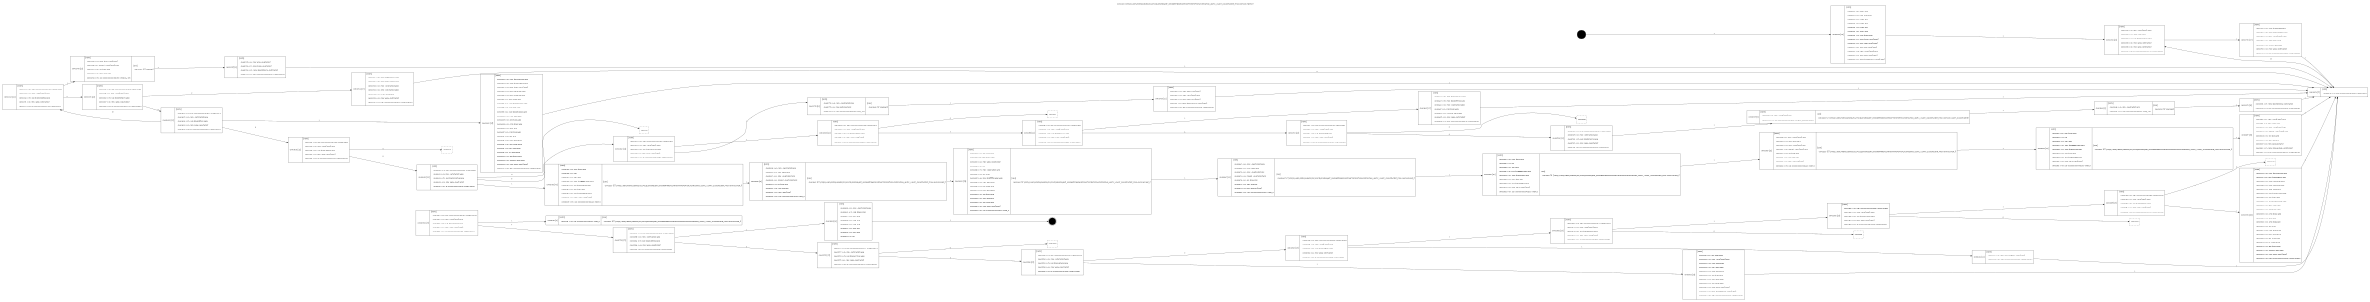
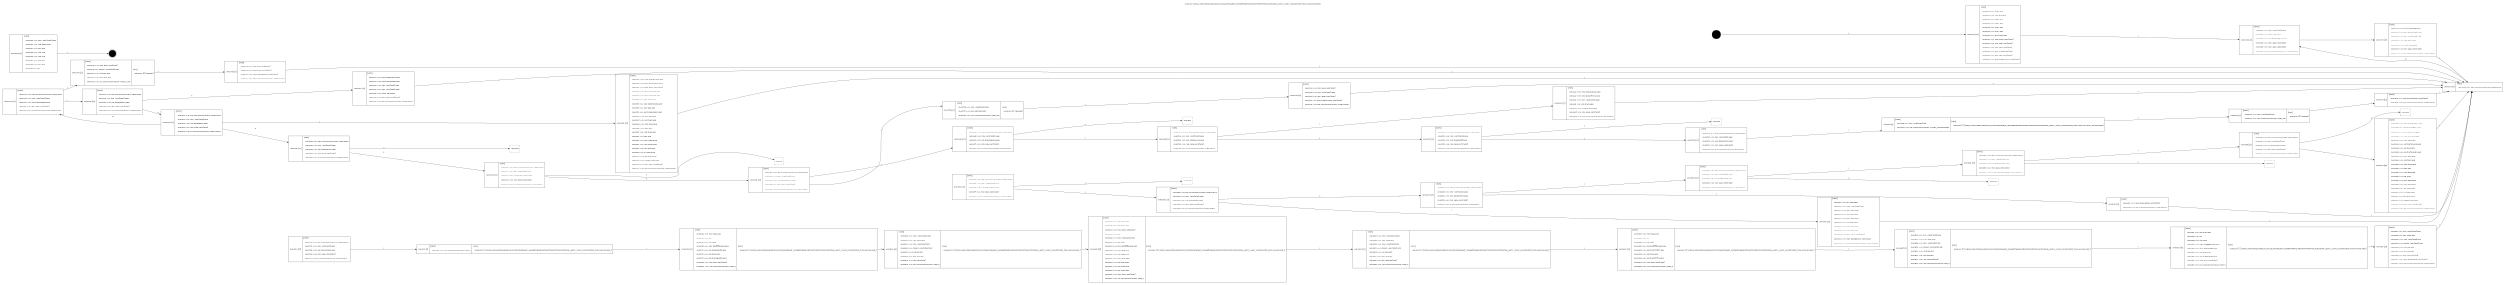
edge "0x4014bc [22]" -> "0x4017e6 [40]": now "0x4017e1 [5]" -> "0x4017e6 [40]"
node "0x401559 [25]": removed
